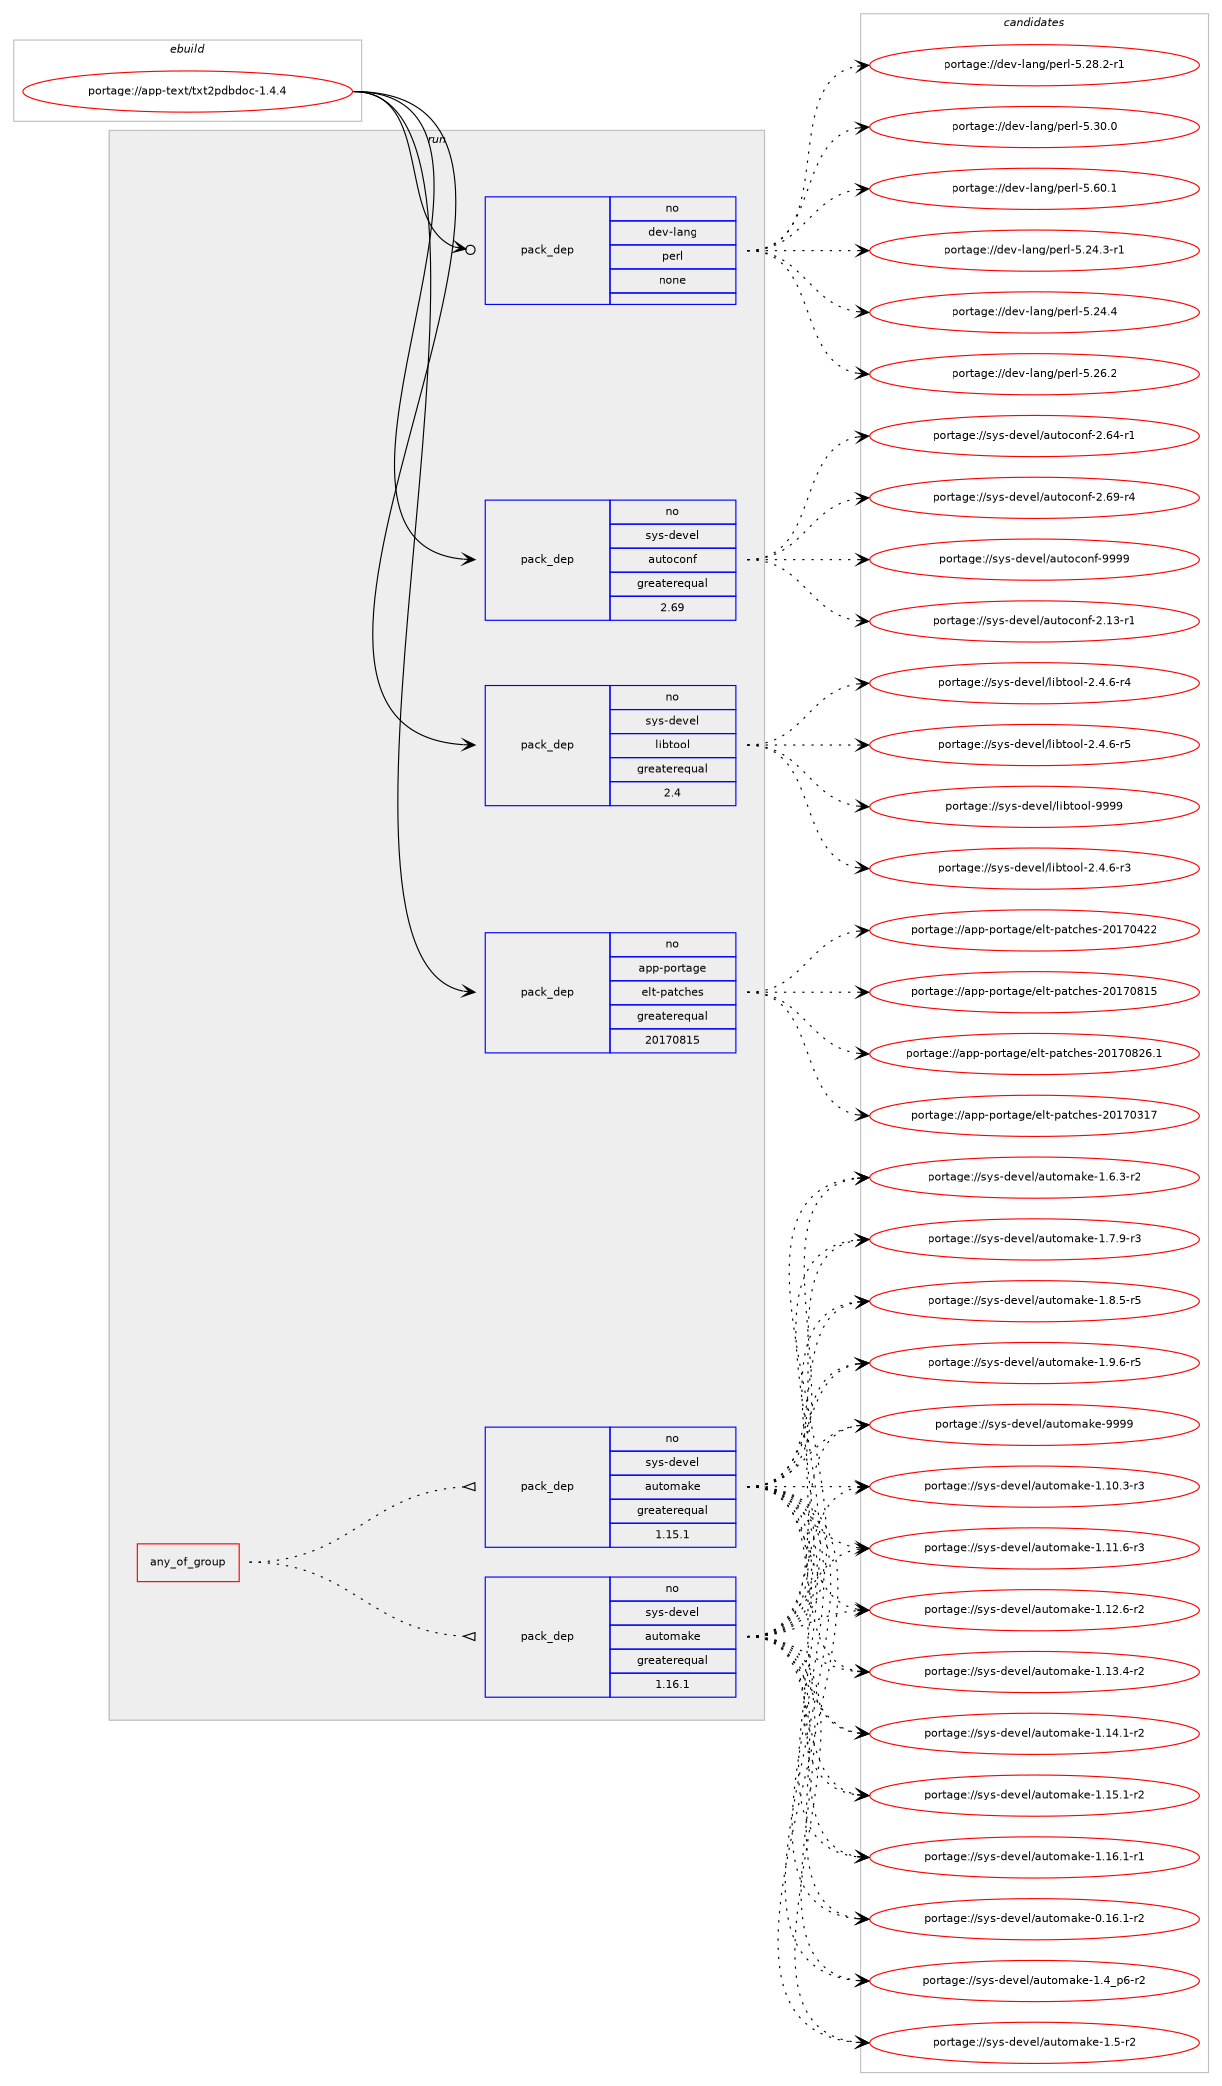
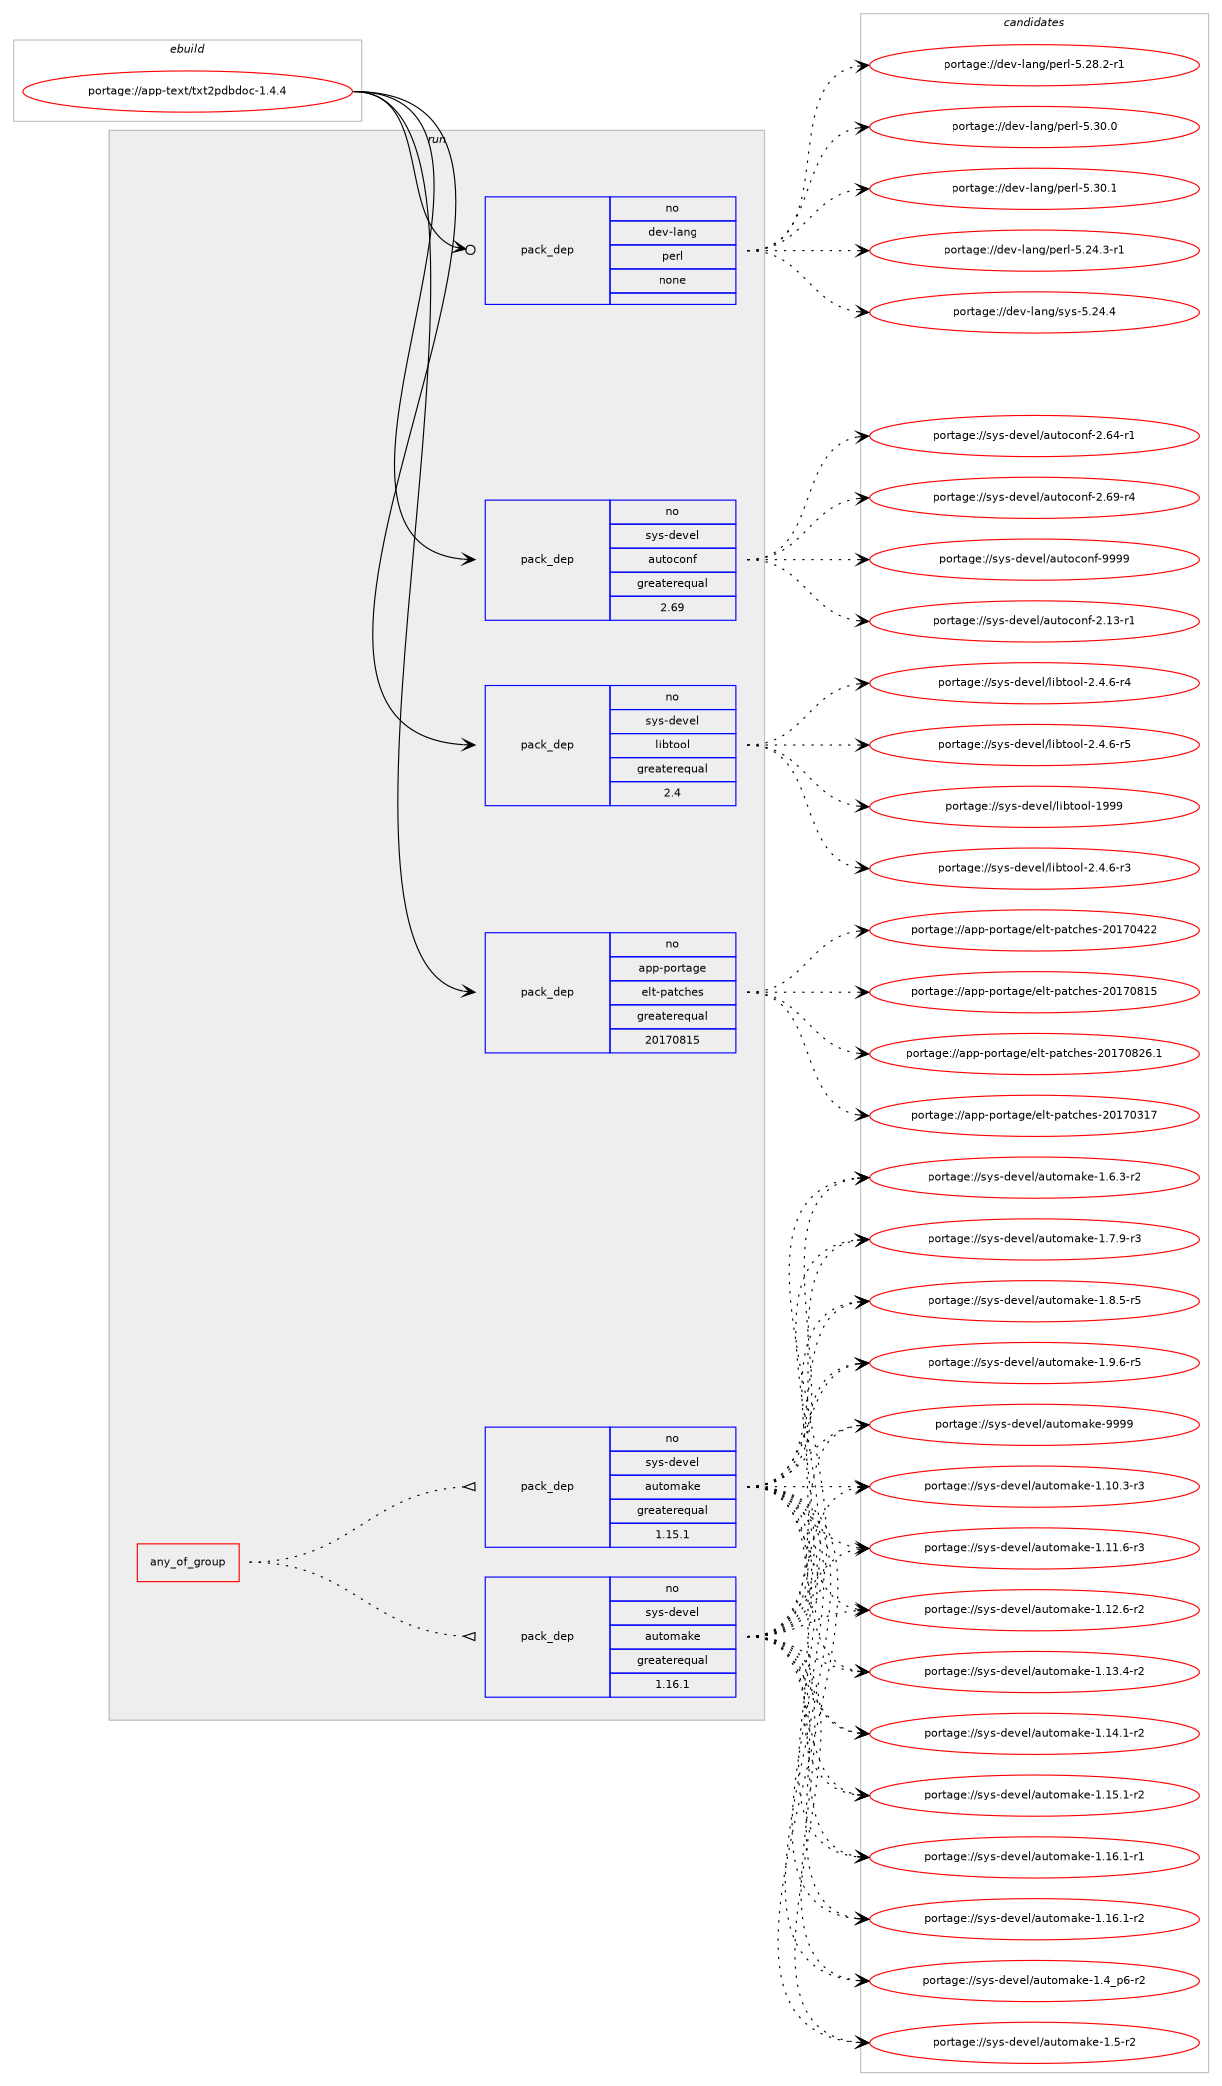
node "portage://dev-lang/perl-5.60.1": label "portage://dev-lang/perl-5.60.1" -> "portage://dev-lang/perl-5.30.1"
node "portage://dev-lang/perl-5.24.4": label "portage://dev-lang/perl-5.24.4" -> "portage://dev-lang/sys-5.24.4"
node "portage://dev-lang/perl-5.26.2": removed
node "portage://sys-devel/libtool-9999": label "portage://sys-devel/libtool-9999" -> "portage://sys-devel/libtool-1999"
node "portage://sys-devel/automake-0.16.1-r2": label "portage://sys-devel/automake-0.16.1-r2" -> "portage://sys-devel/automake-1.16.1-r2"
